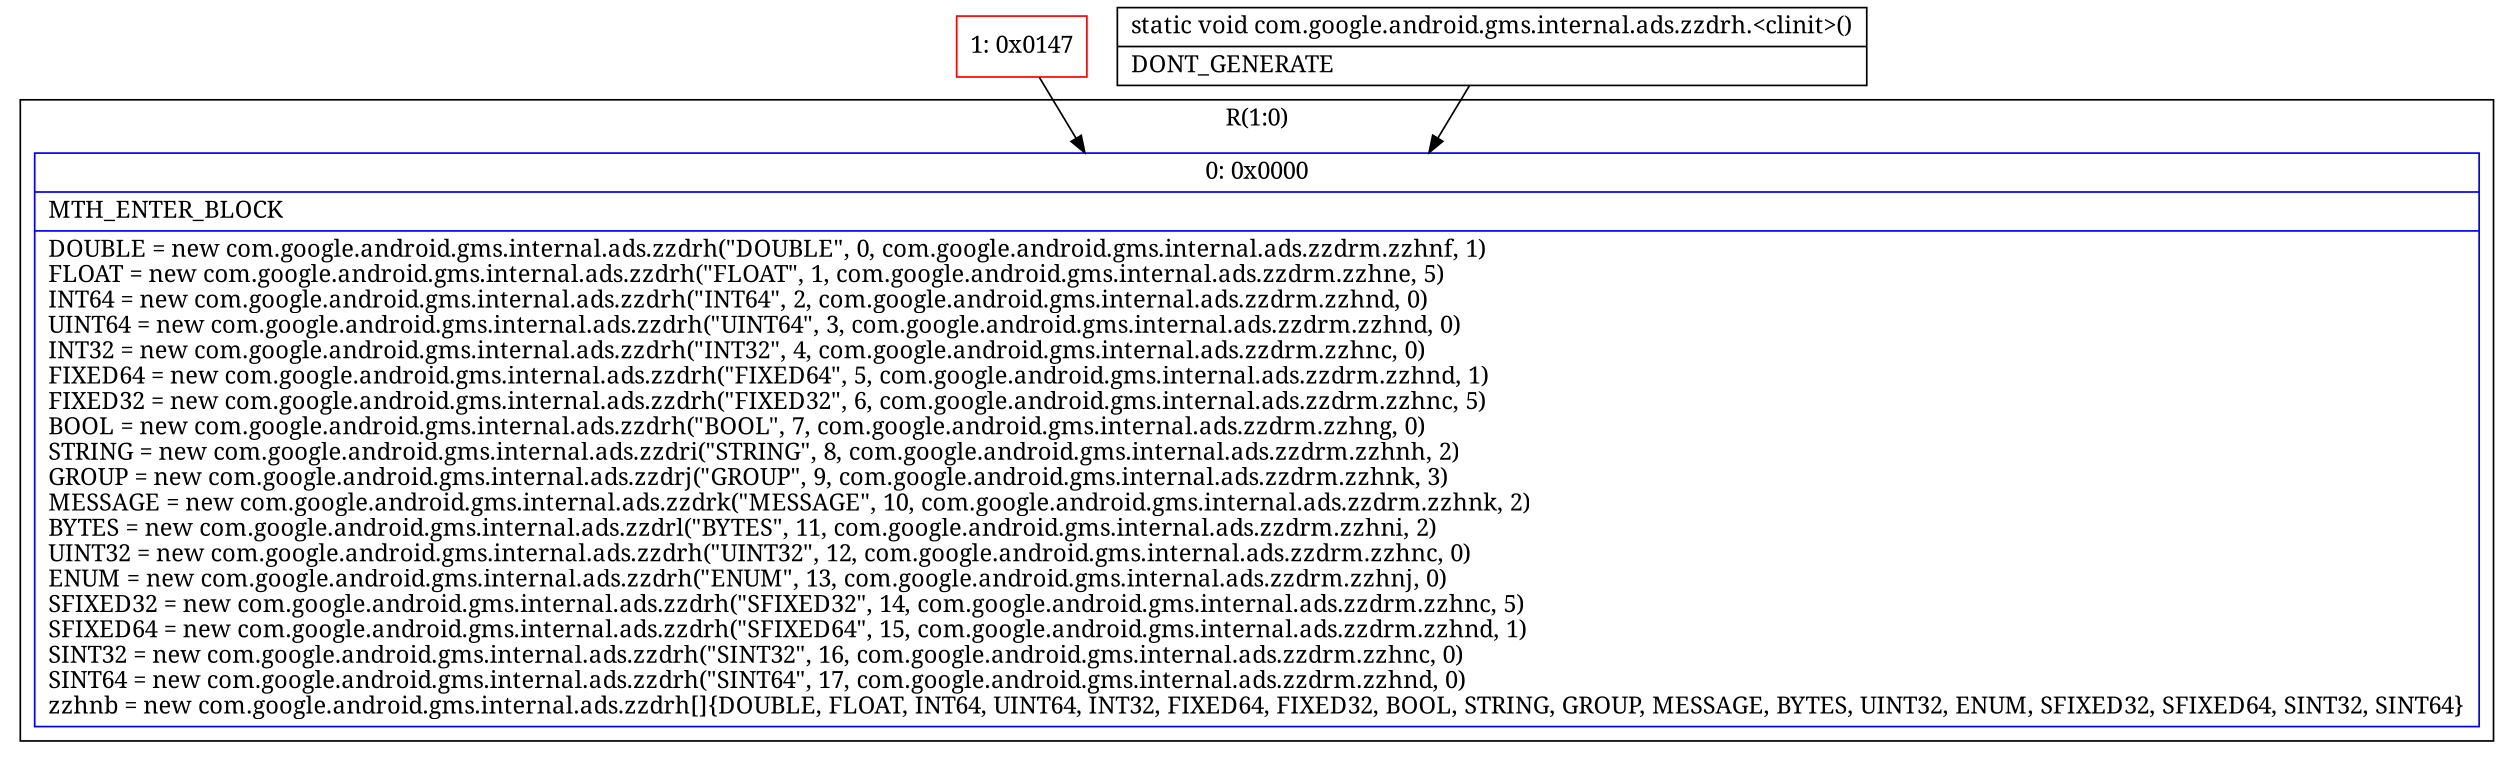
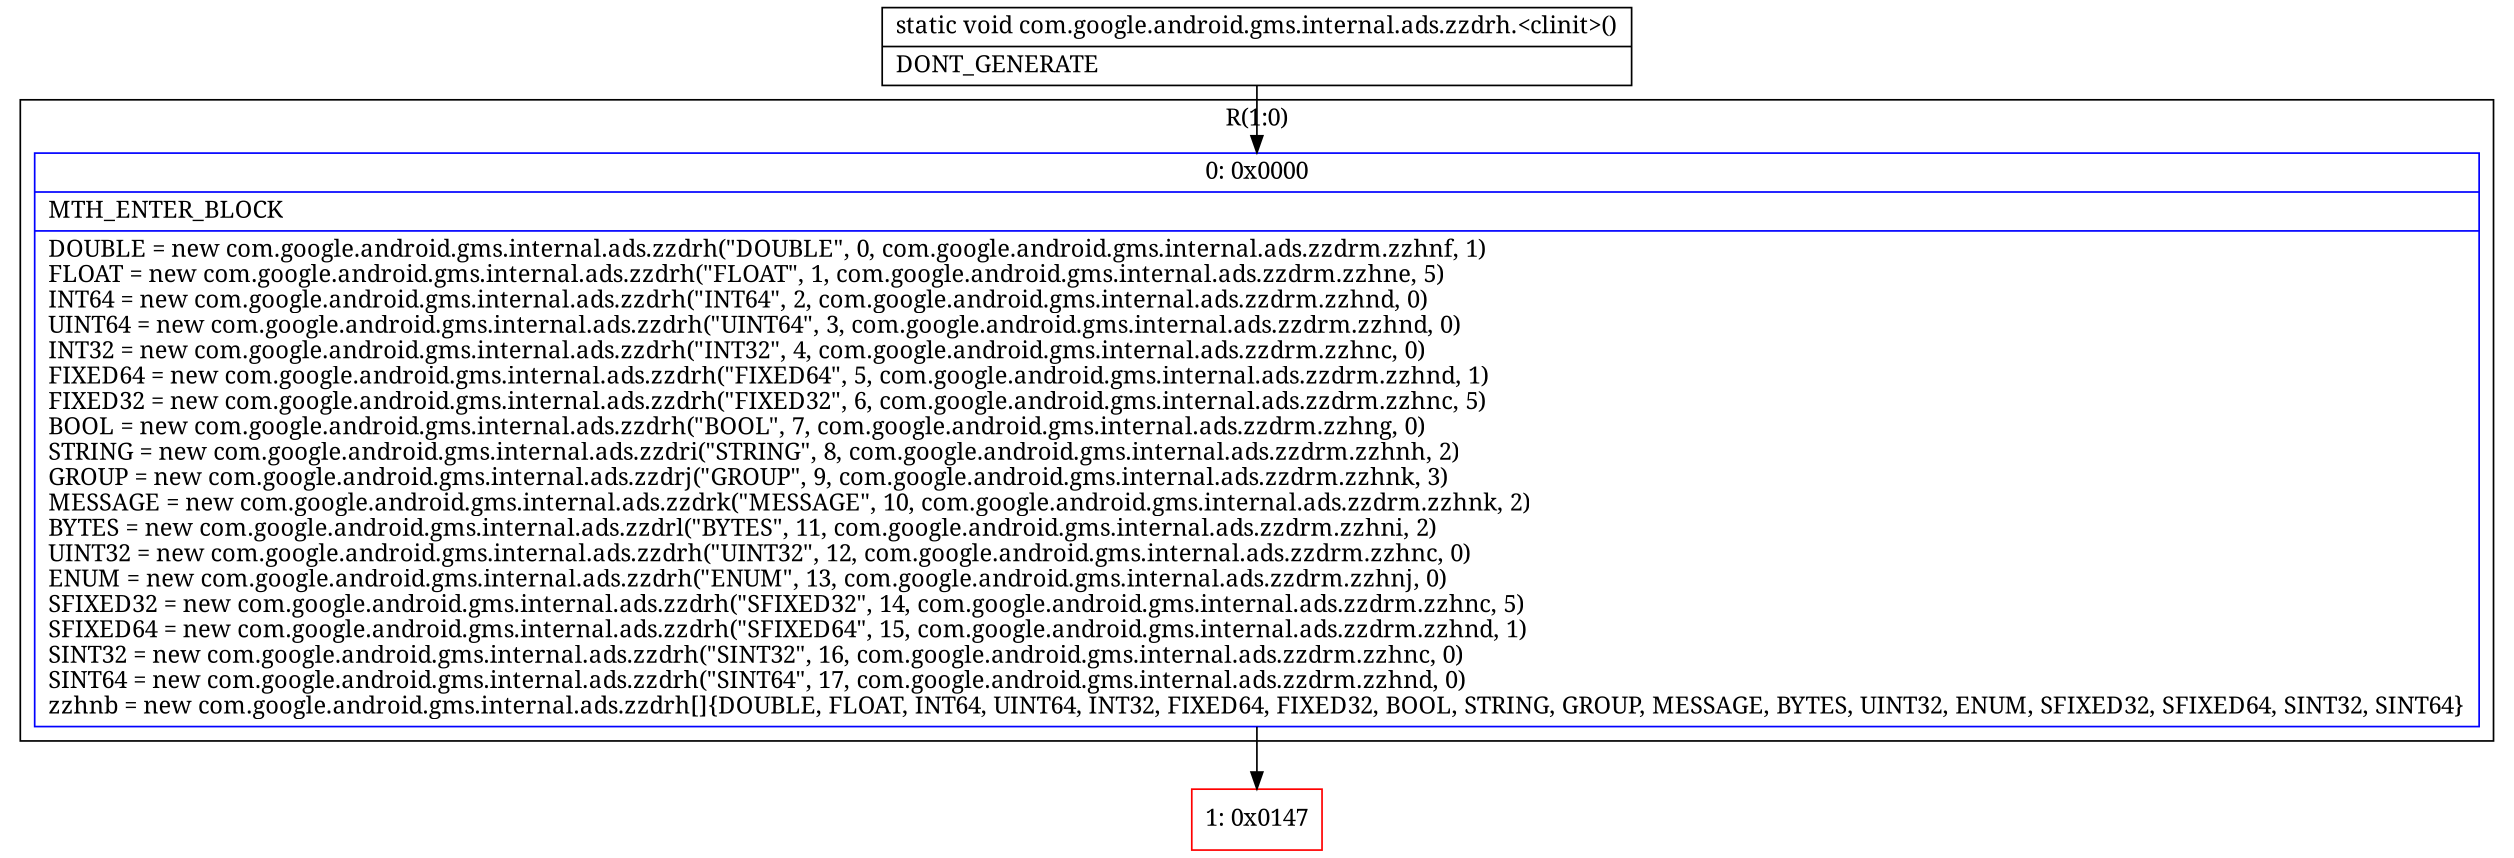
edge "1: 0x0147" -> "0: 0x0000": reversed
